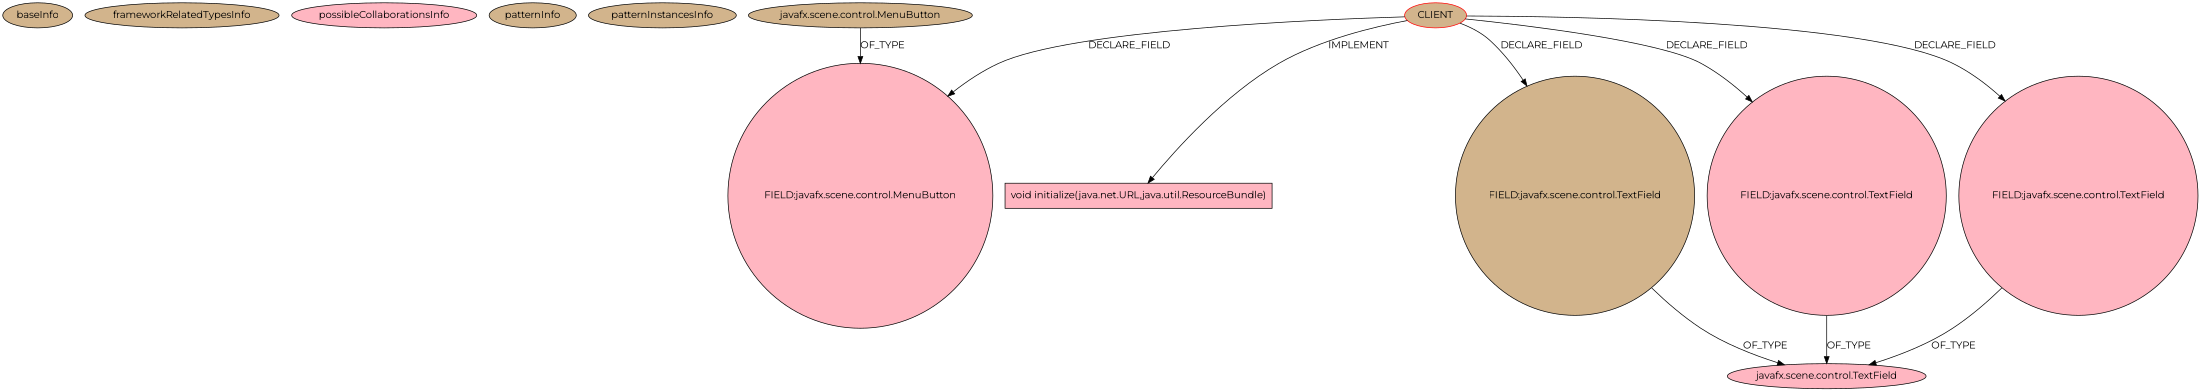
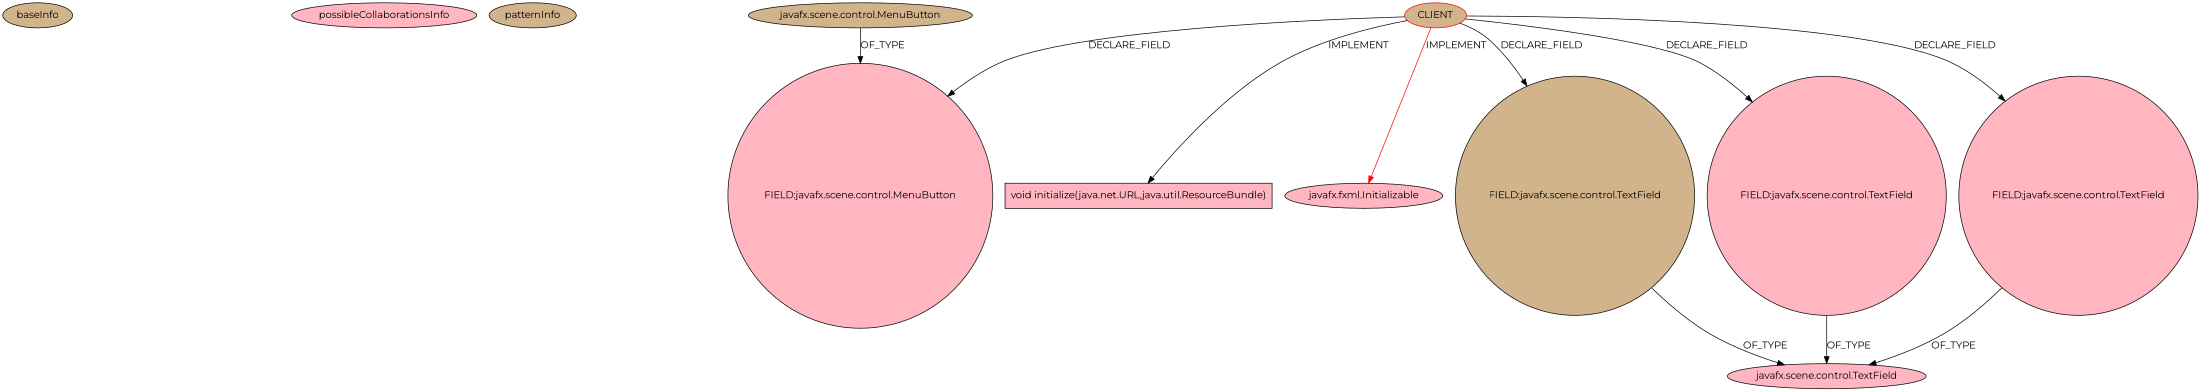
node "frameworkRelatedTypesInfo": removed
node "patternInstancesInfo": removed
node "javafx.fxml.Initializable": added
